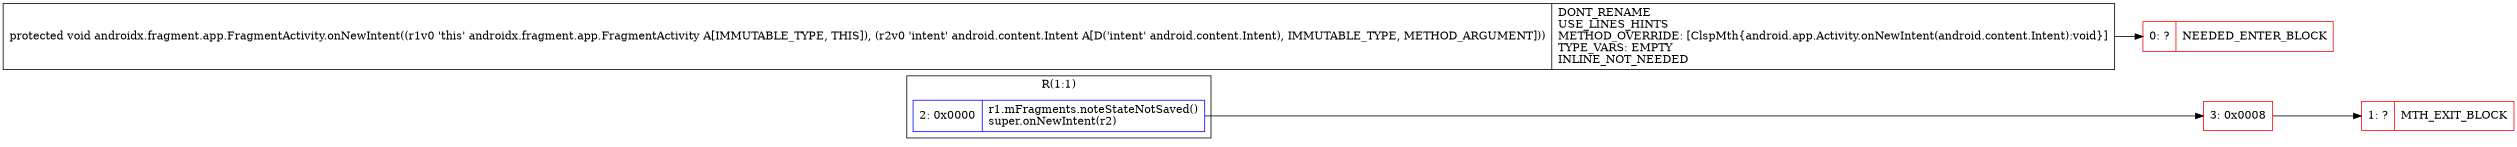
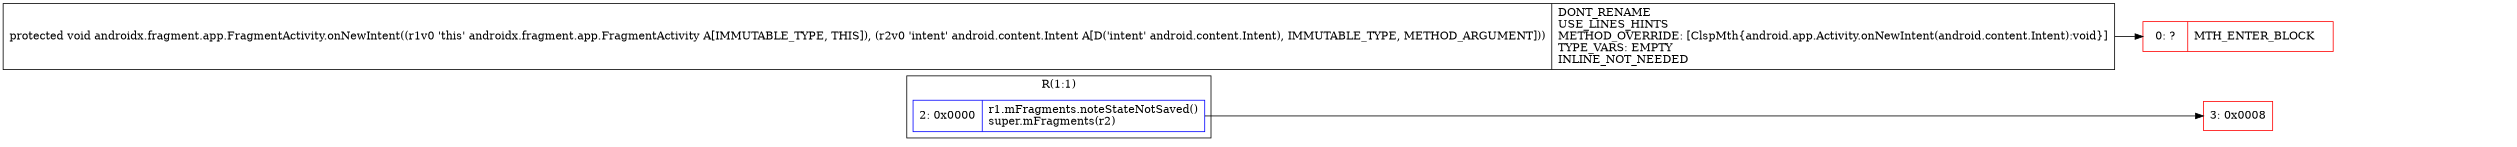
node "0: ?": text "NEEDED_ENTER_BLOCK" -> "MTH_ENTER_BLOCK"
node "1: ?": removed
node "2: 0x0000": text "super.onNewIntent(r2)" -> "super.mFragments(r2)"
